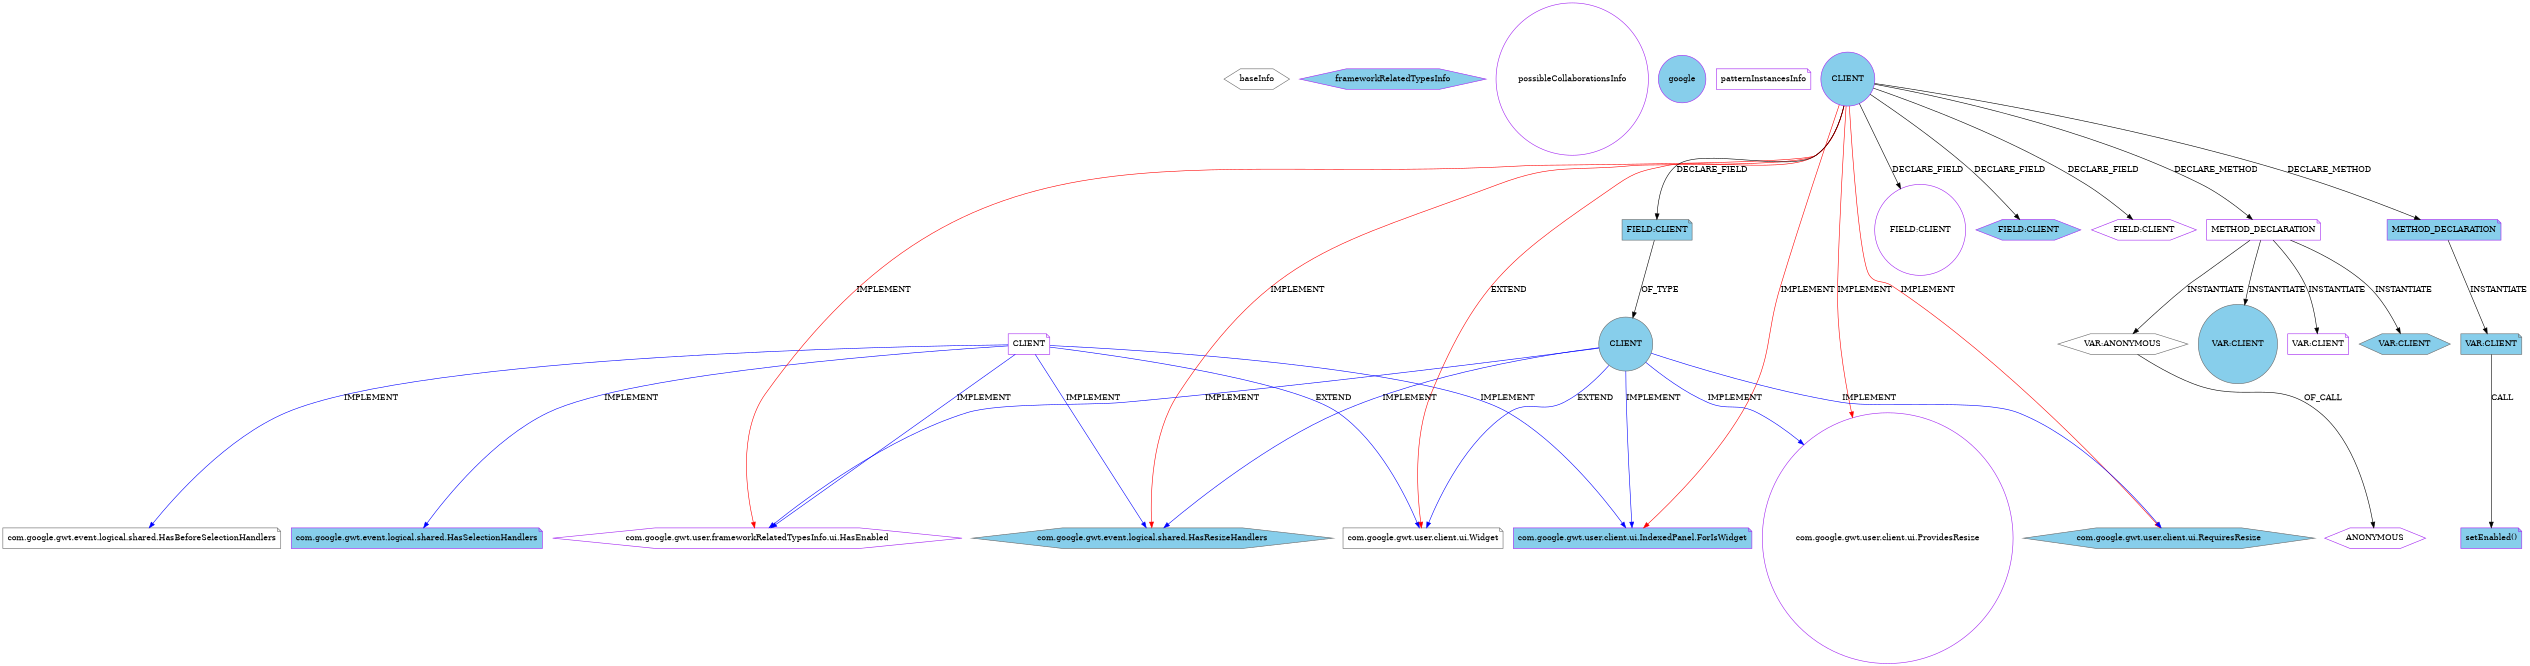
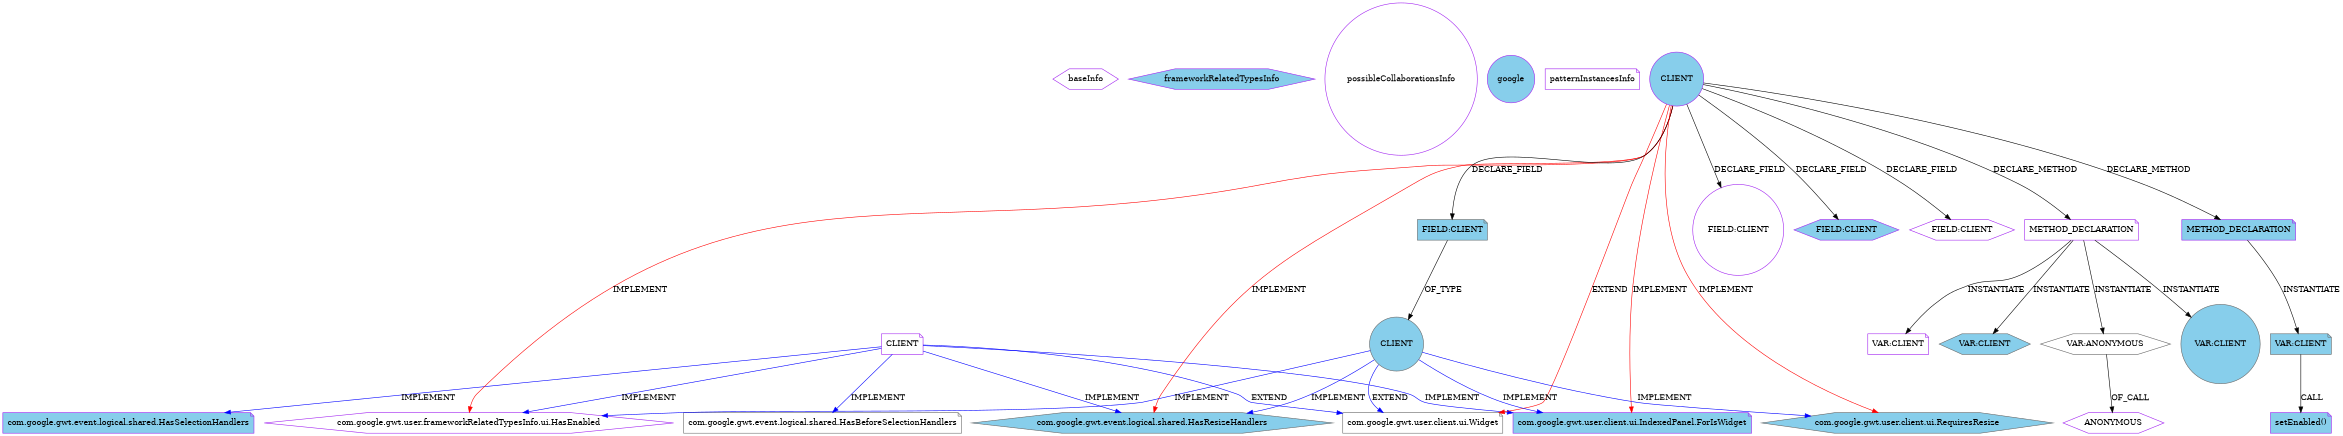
node "baseInfo": color gray40 -> purple
node "com.google.gwt.user.client.ui.ProvidesResize": removed
